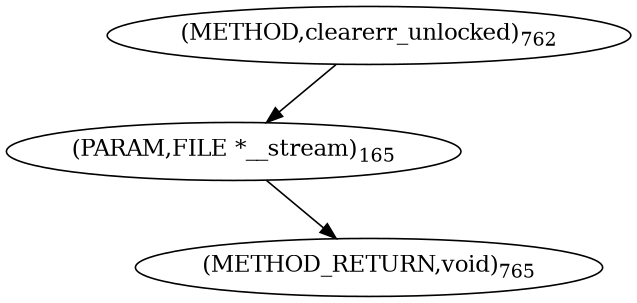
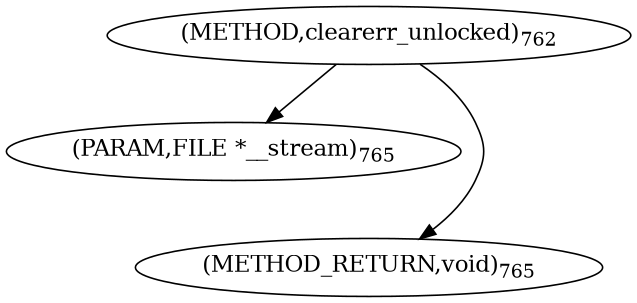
node "(PARAM,FILE *__stream)": text "165" -> "765"
edge "(PARAM,FILE *__stream)" -> "(METHOD_RETURN,void)": now "(METHOD,clearerr_unlocked)" -> "(METHOD_RETURN,void)"
